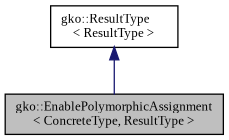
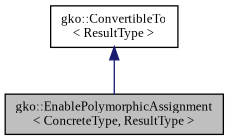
node "gko::ResultType < ResultType >": label "gko::ResultType < ResultType >" -> "gko::ConvertibleTo < ResultType >"
